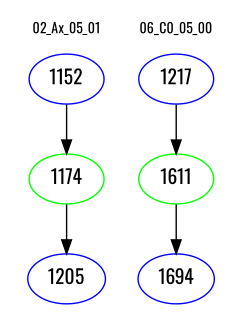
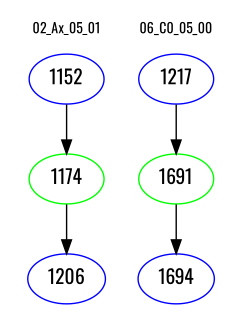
node "1611": label "1611" -> "1691"
node "1205": label "1205" -> "1206"
